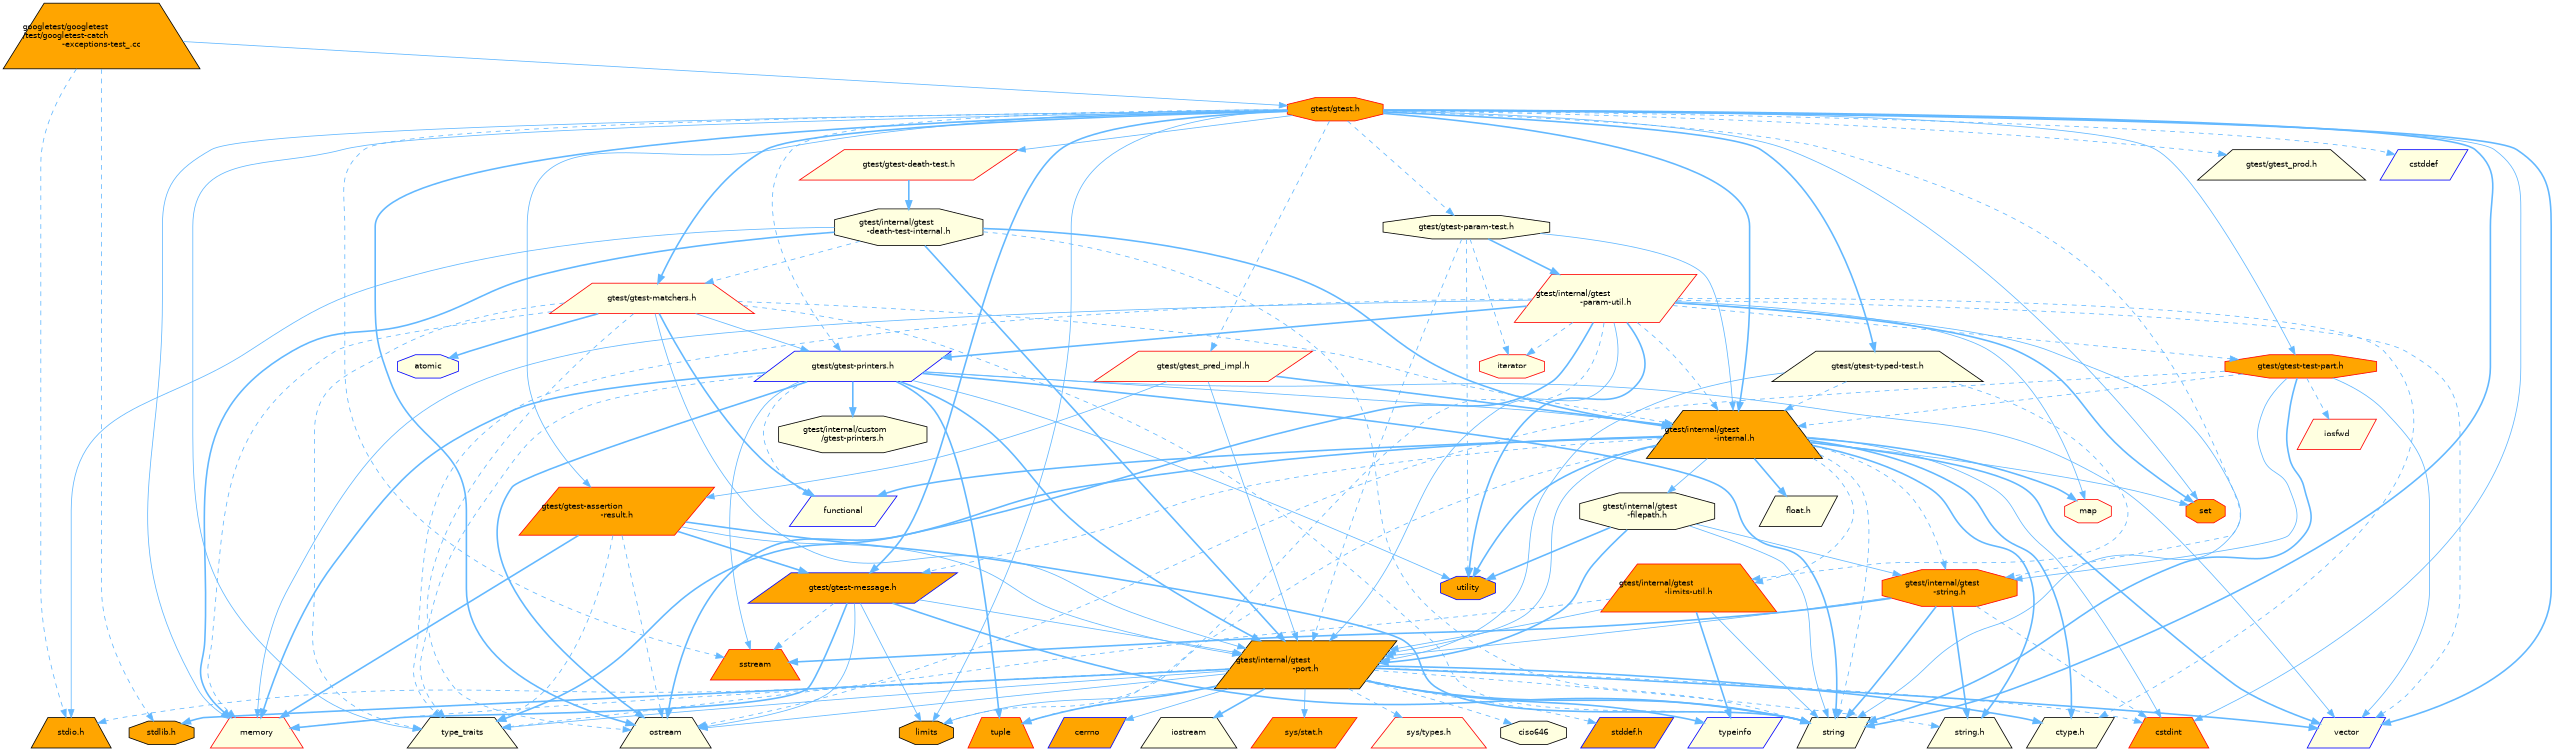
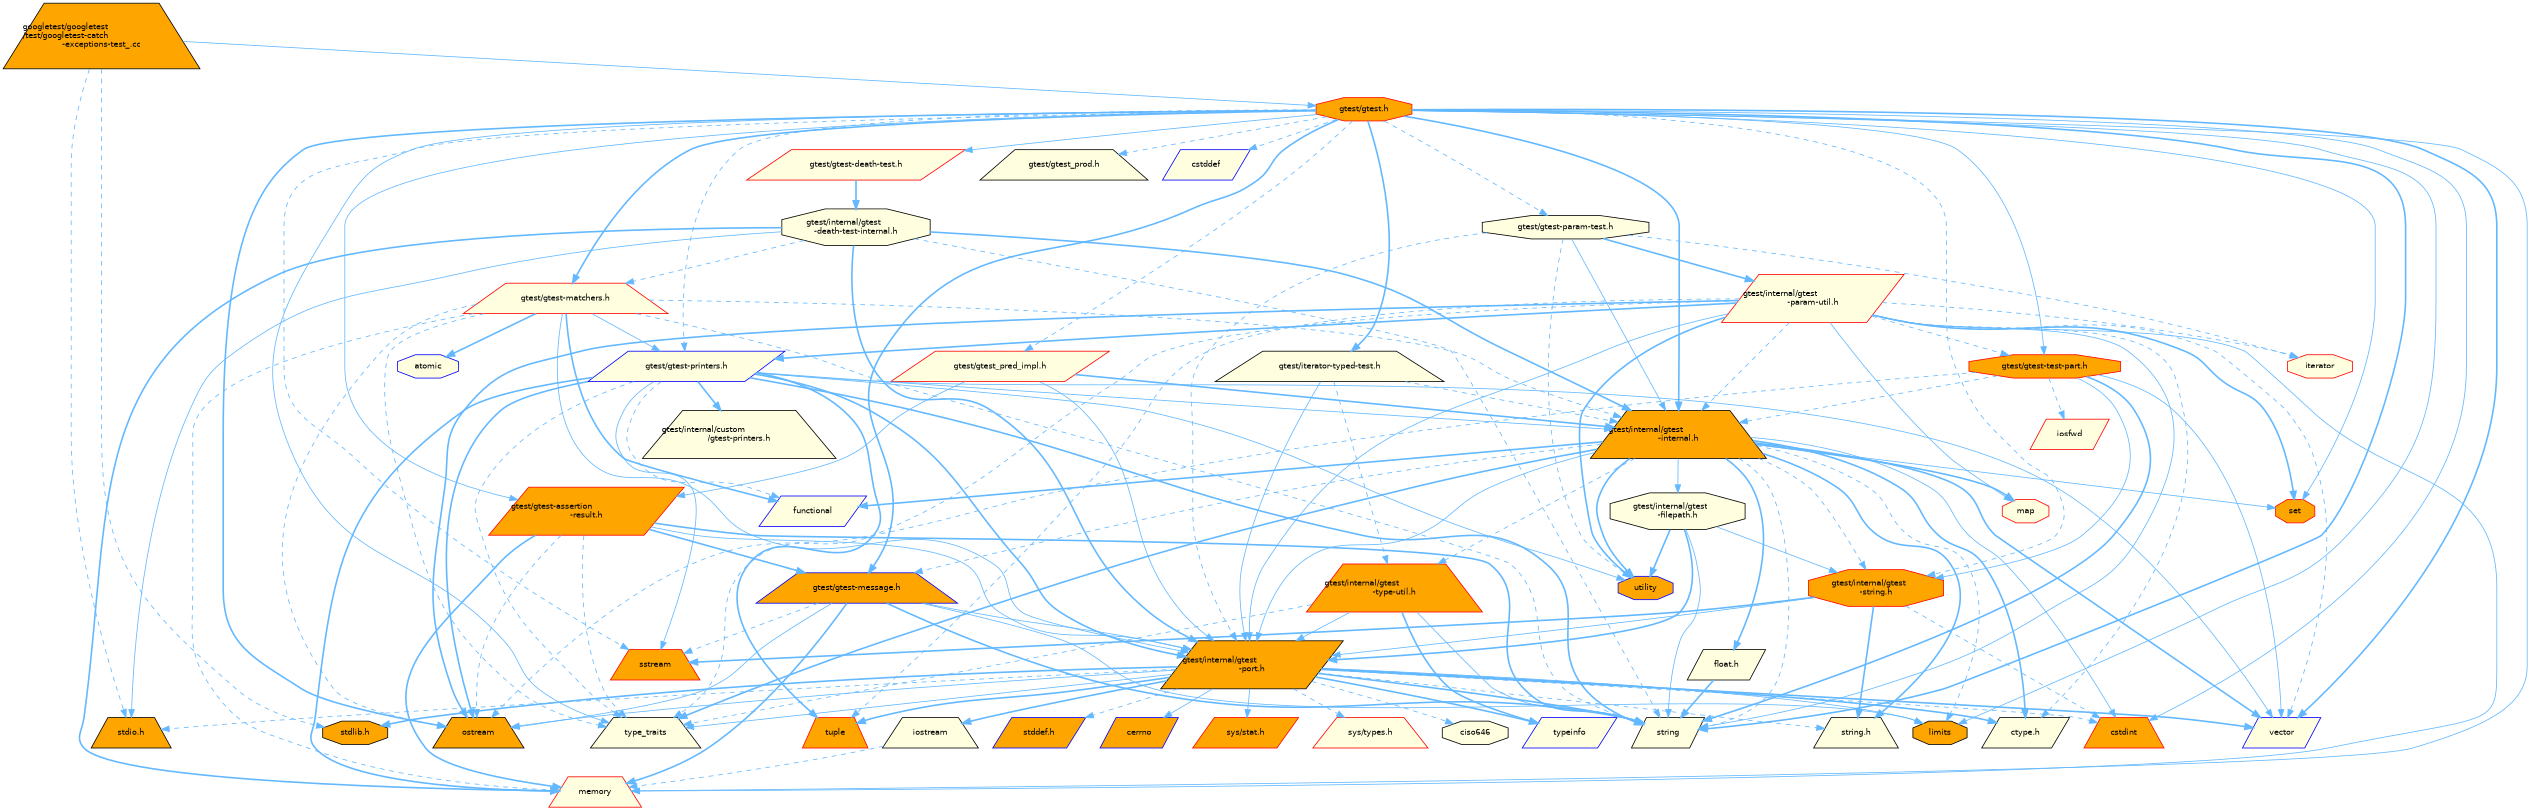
node "gtest/gtest-typed-test.h": label "gtest/gtest-typed-test.h" -> "gtest/iterator-typed-test.h"
node "gtest/internal/custom /gtest-printers.h": shape octagon -> trapezium
node "gtest/gtest-message.h": shape parallelogram -> trapezium
node "gtest/internal/gtest -limits-util.h": label "gtest/internal/gtest -limits-util.h" -> "gtest/internal/gtest -type-util.h"
edge "gtest/internal/gtest -string.h" -> "string": now "float.h" -> "string"
edge "gtest/internal/gtest -port.h" -> "memory": now "iostream" -> "memory"
node "ostream": fillcolor lightyellow -> orange
